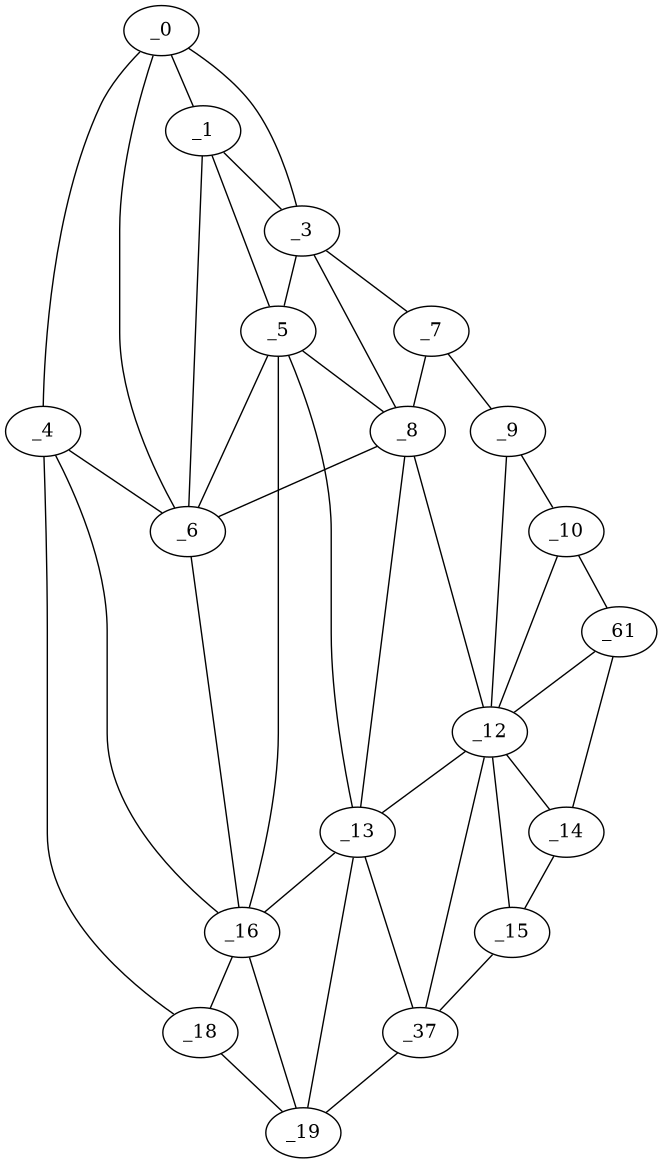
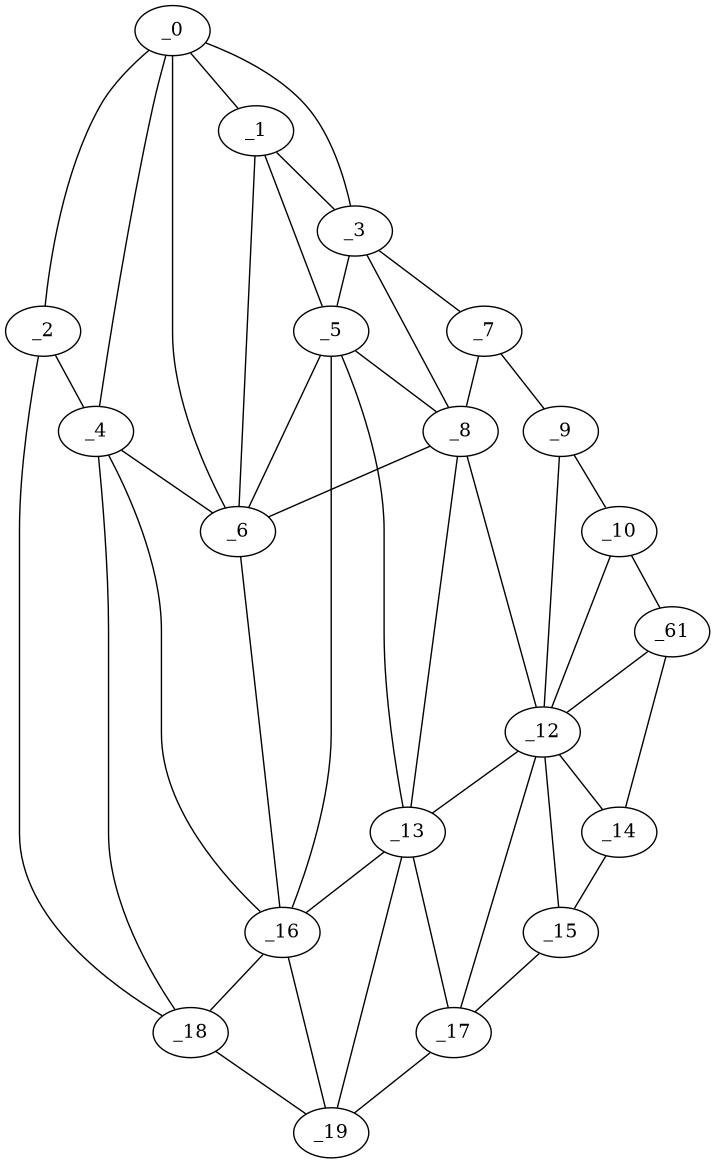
node "_2": added
node "_37": label "_37" -> "_17"
